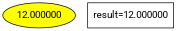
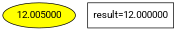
node "12.000000": label "12.000000" -> "12.005000"
